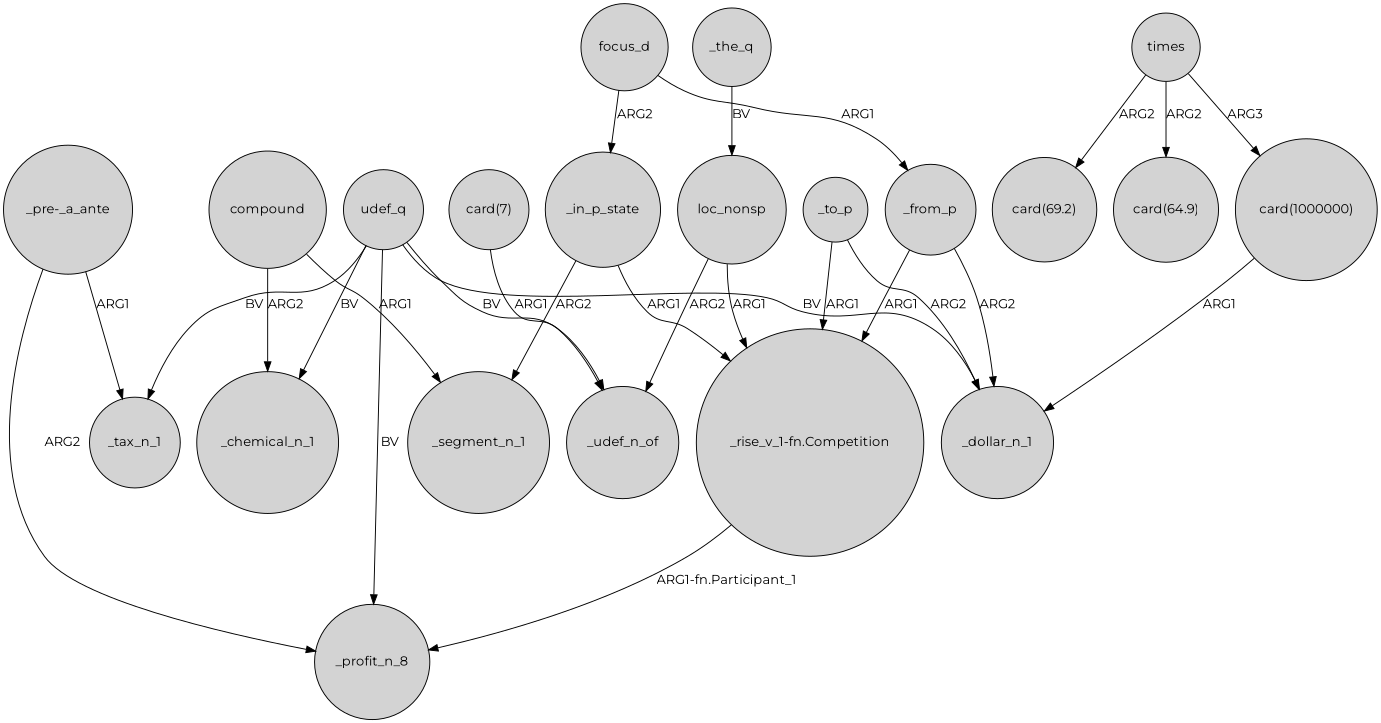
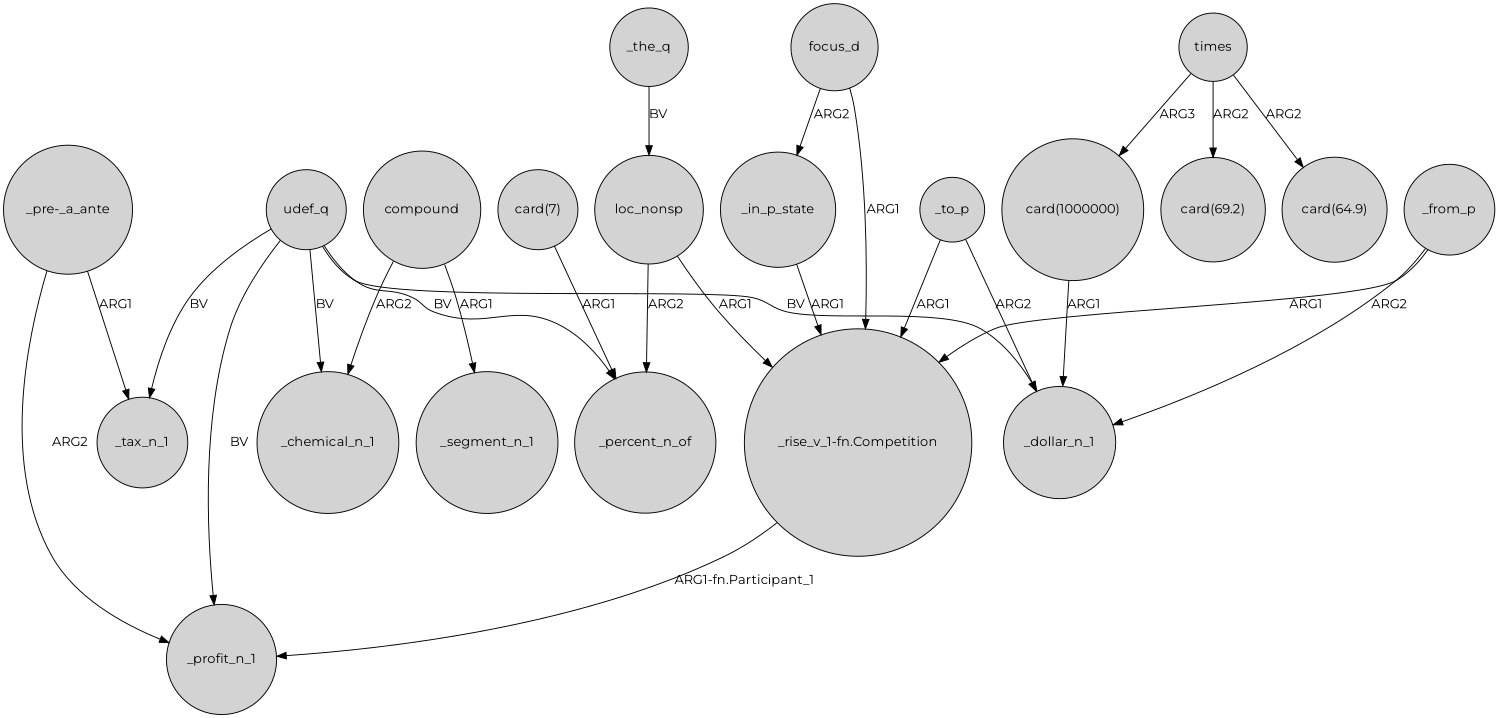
edge "focus_d" -> "_from_p": now "focus_d" -> "_rise_v_1-fn.Competition"
edge "_in_p_state" -> "_segment_n_1": removed, label "ARG2"
node "_udef_n_of": label "_udef_n_of" -> "_percent_n_of"
node "_profit_n_8": label "_profit_n_8" -> "_profit_n_1"
